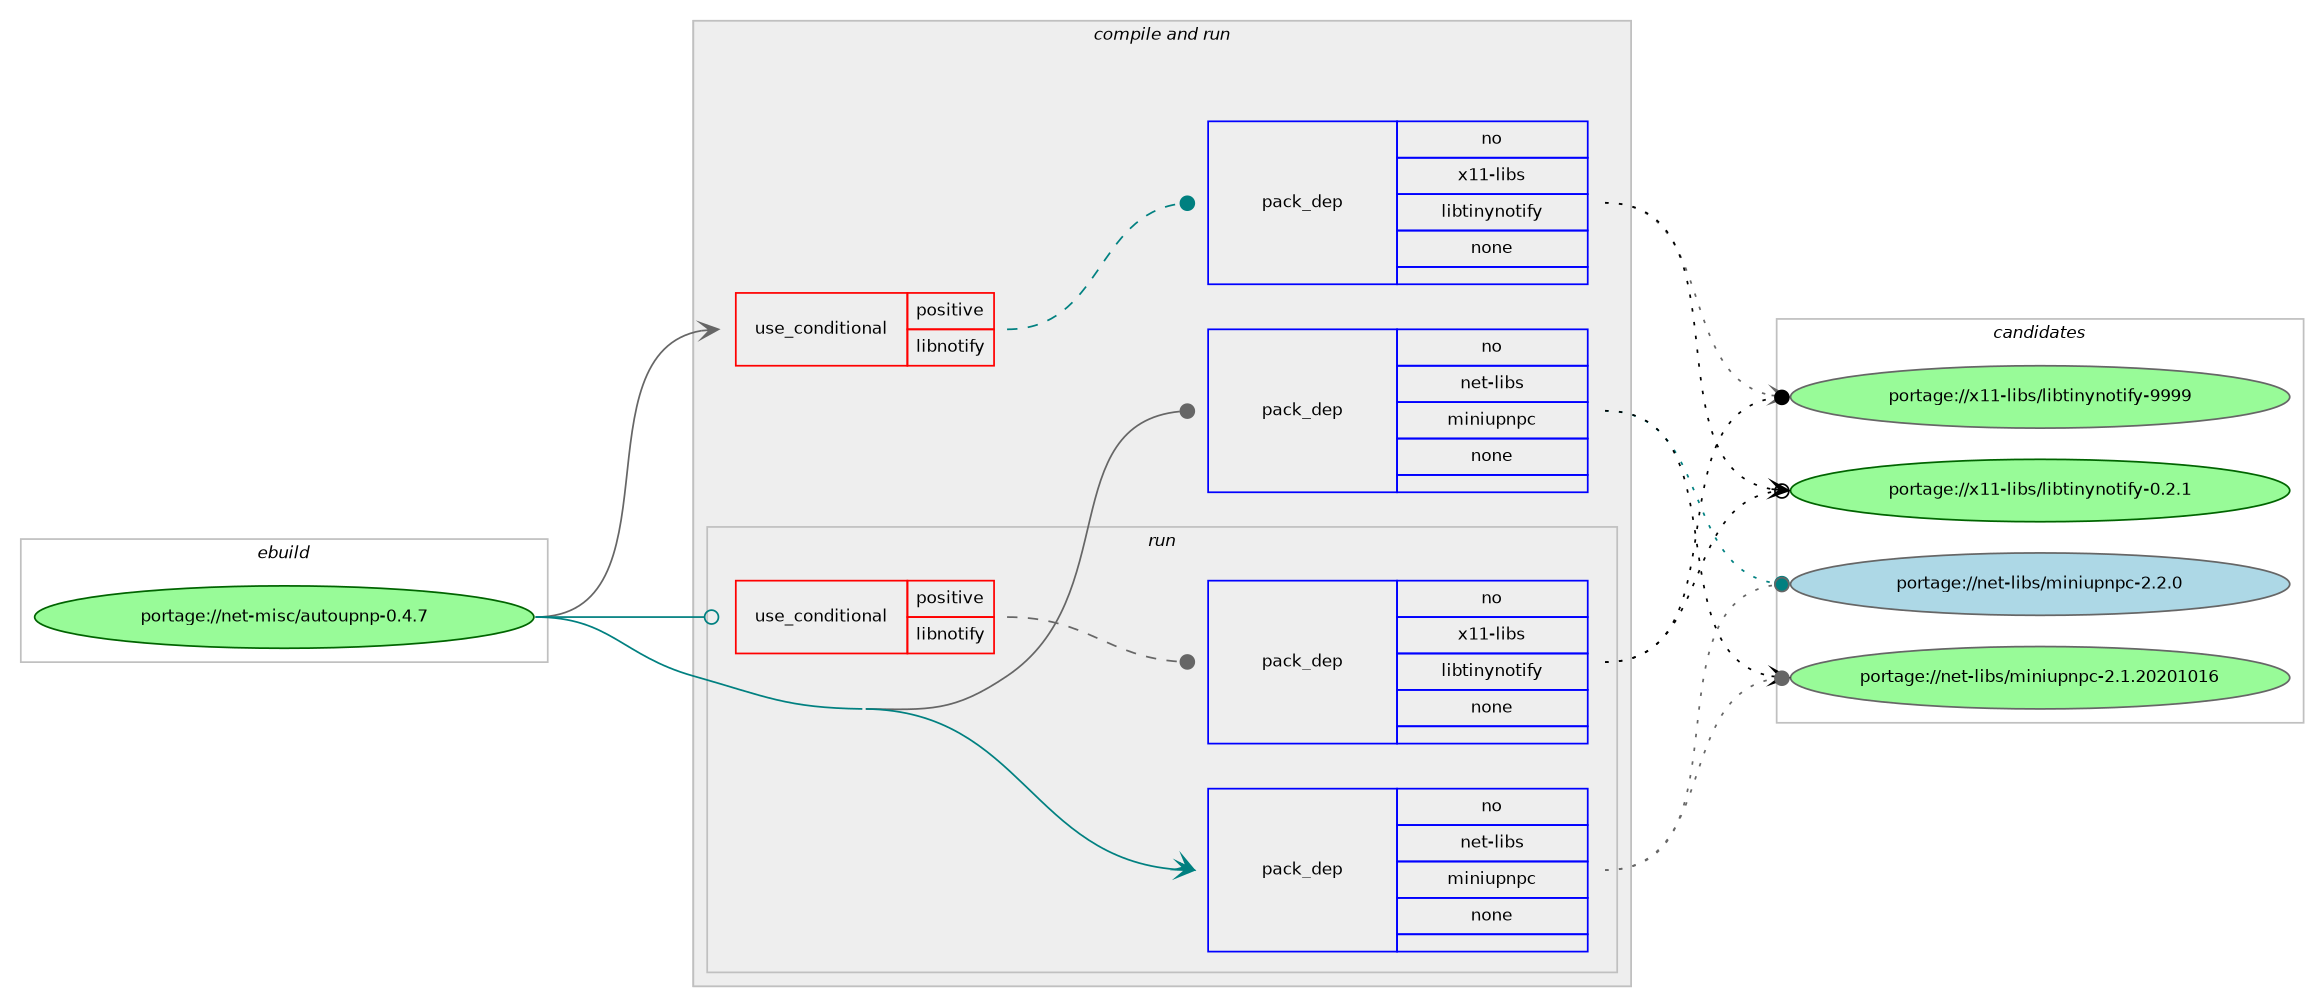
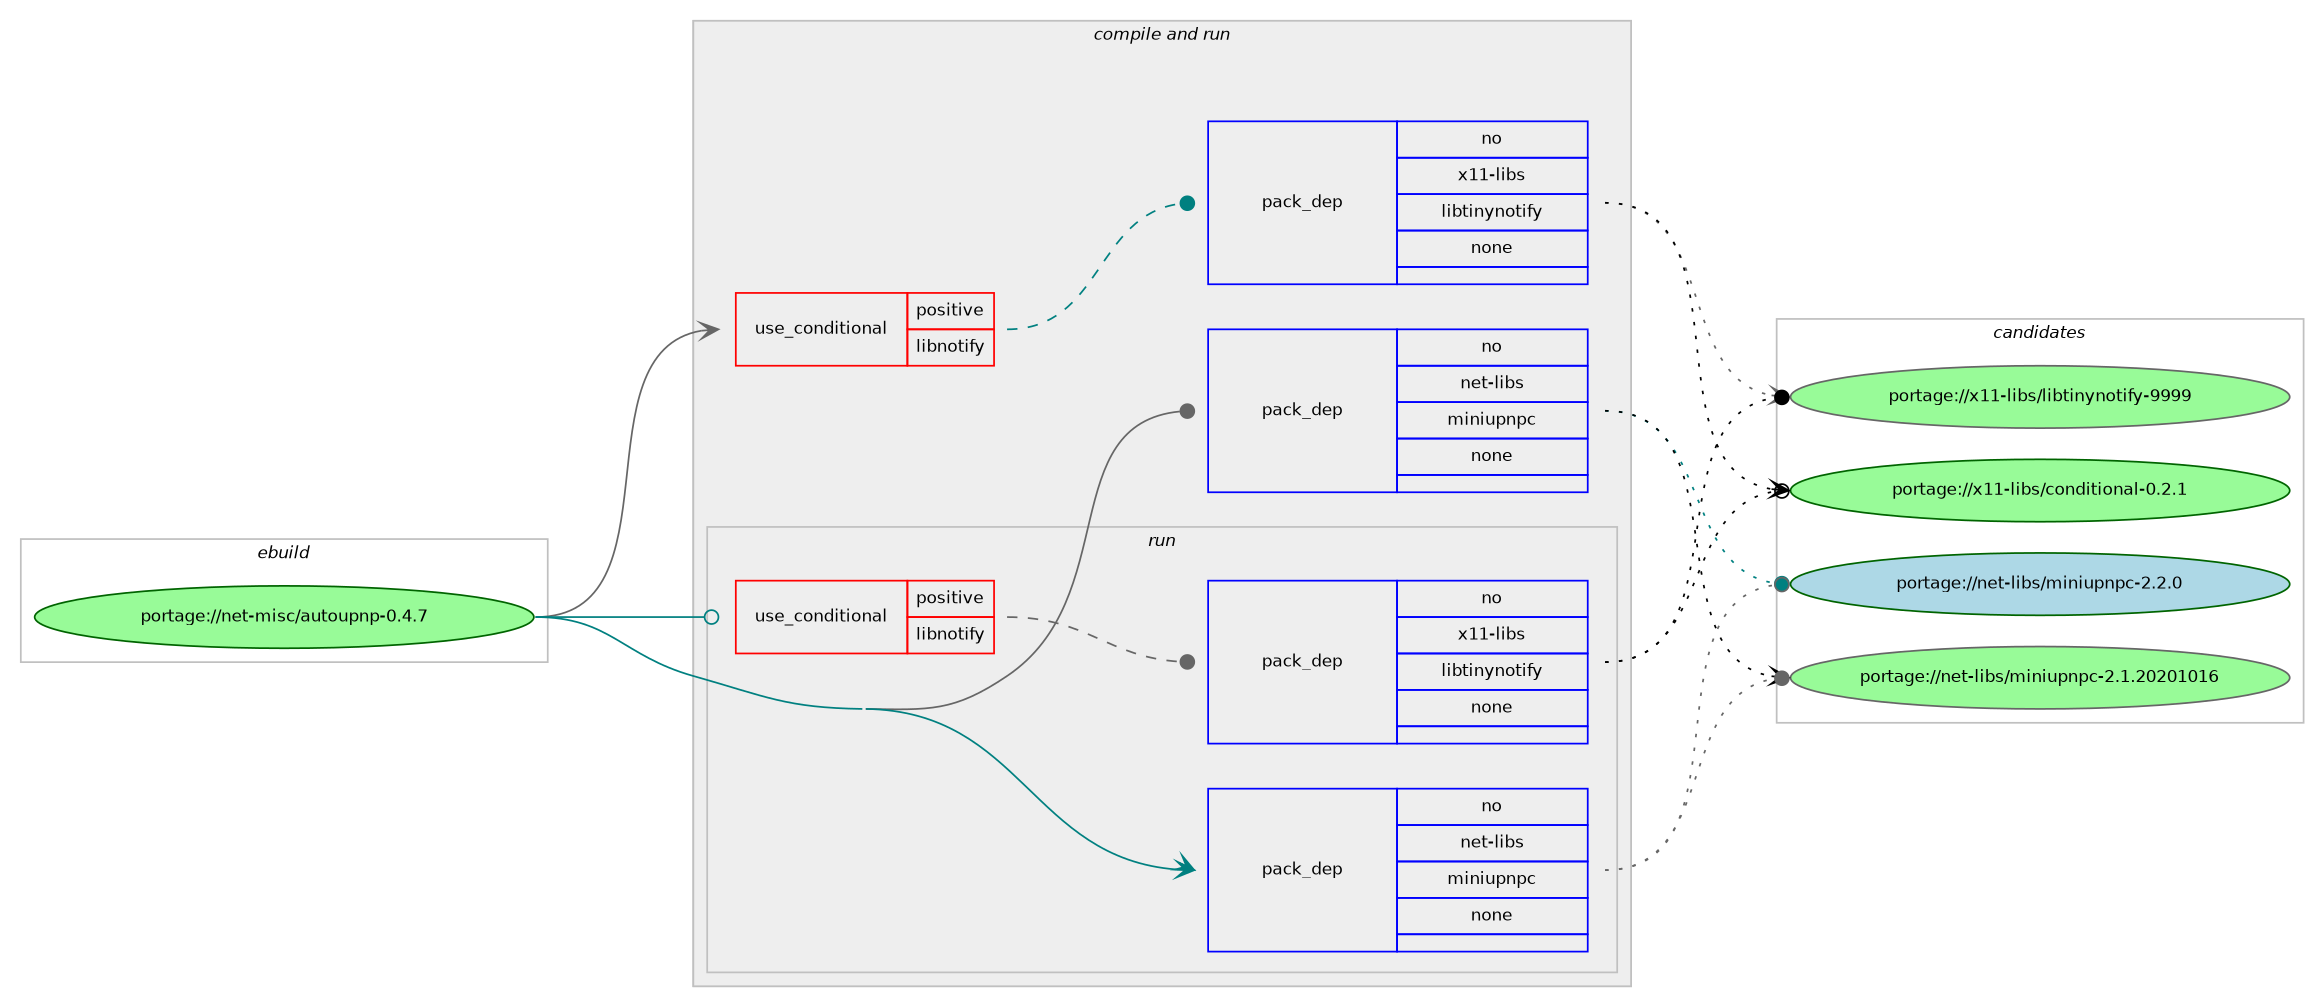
node "portage://x11-libs/libtinynotify-0.2.1": label "portage://x11-libs/libtinynotify-0.2.1" -> "portage://x11-libs/conditional-0.2.1"
node "portage://net-libs/miniupnpc-2.2.0": color gray40 -> darkgreen
